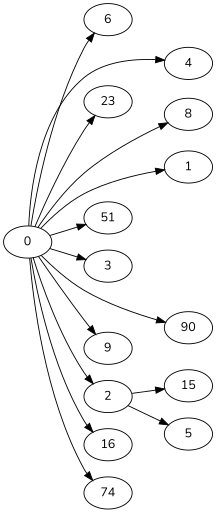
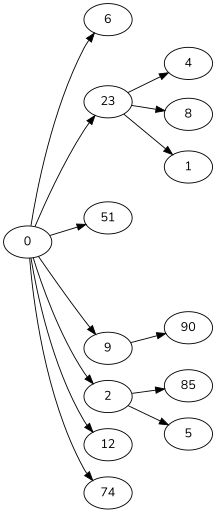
edge "0" -> "4": now "23" -> "4"
edge "0" -> "8": now "23" -> "8"
edge "0" -> "1": now "23" -> "1"
node "3": removed
edge "0" -> "90": now "9" -> "90"
node "15": label "15" -> "85"
node "16": label "16" -> "12"
